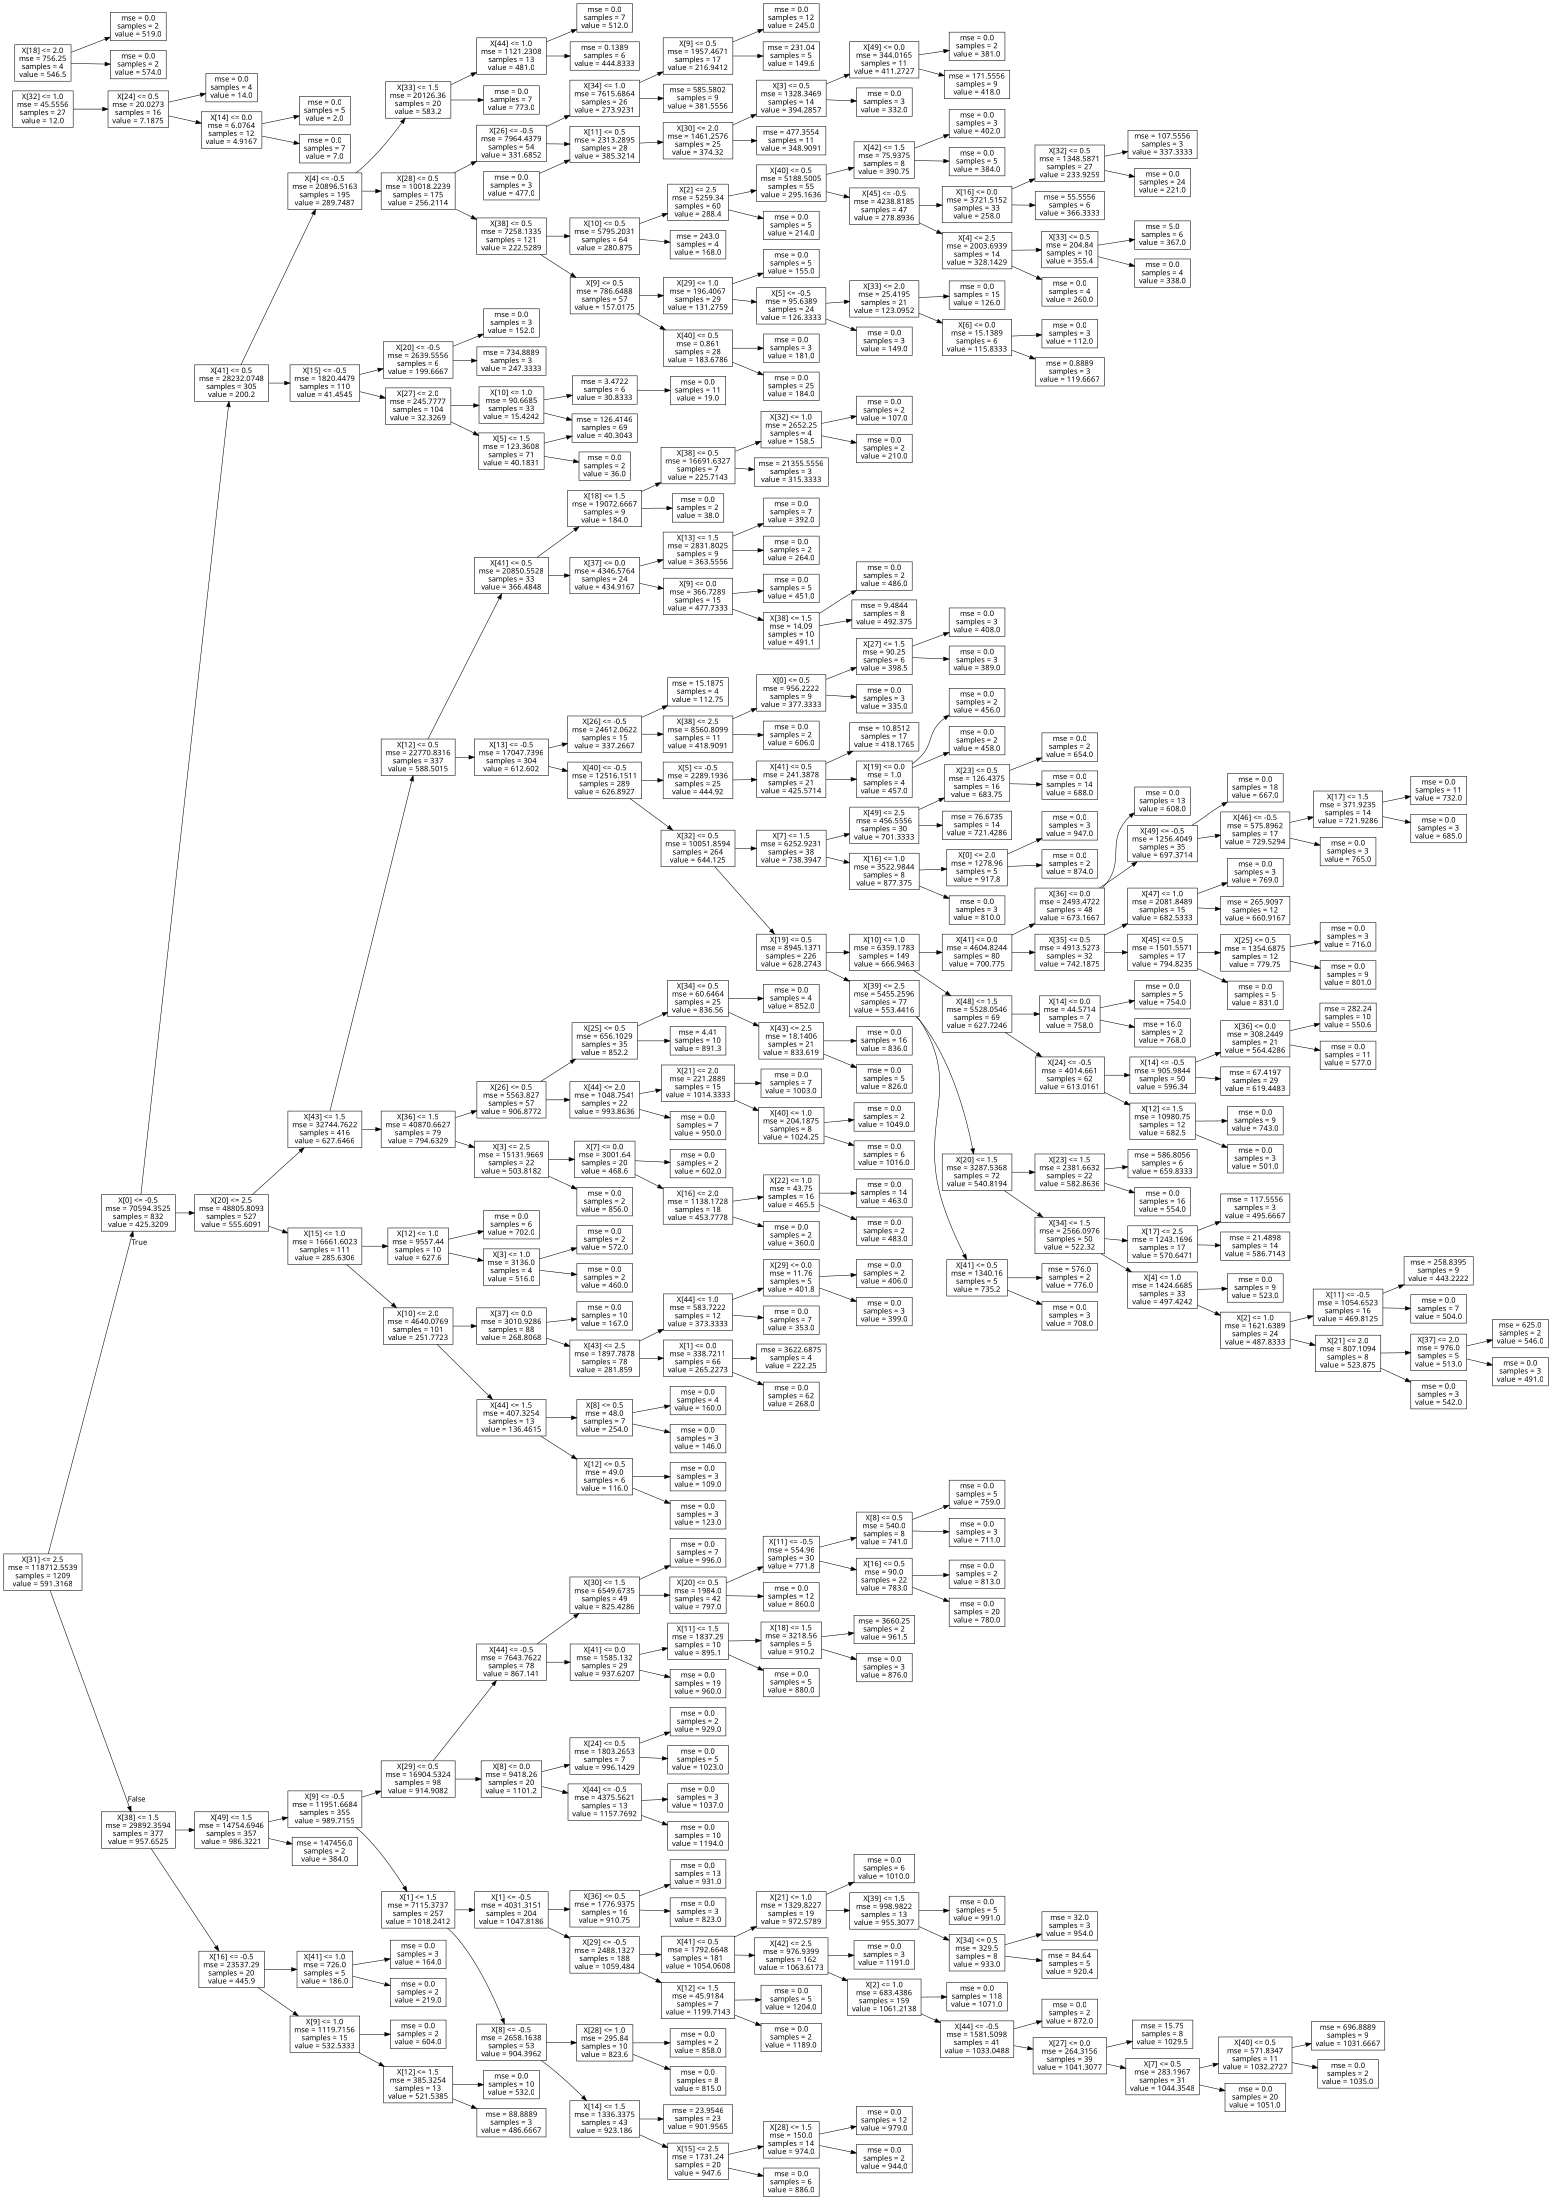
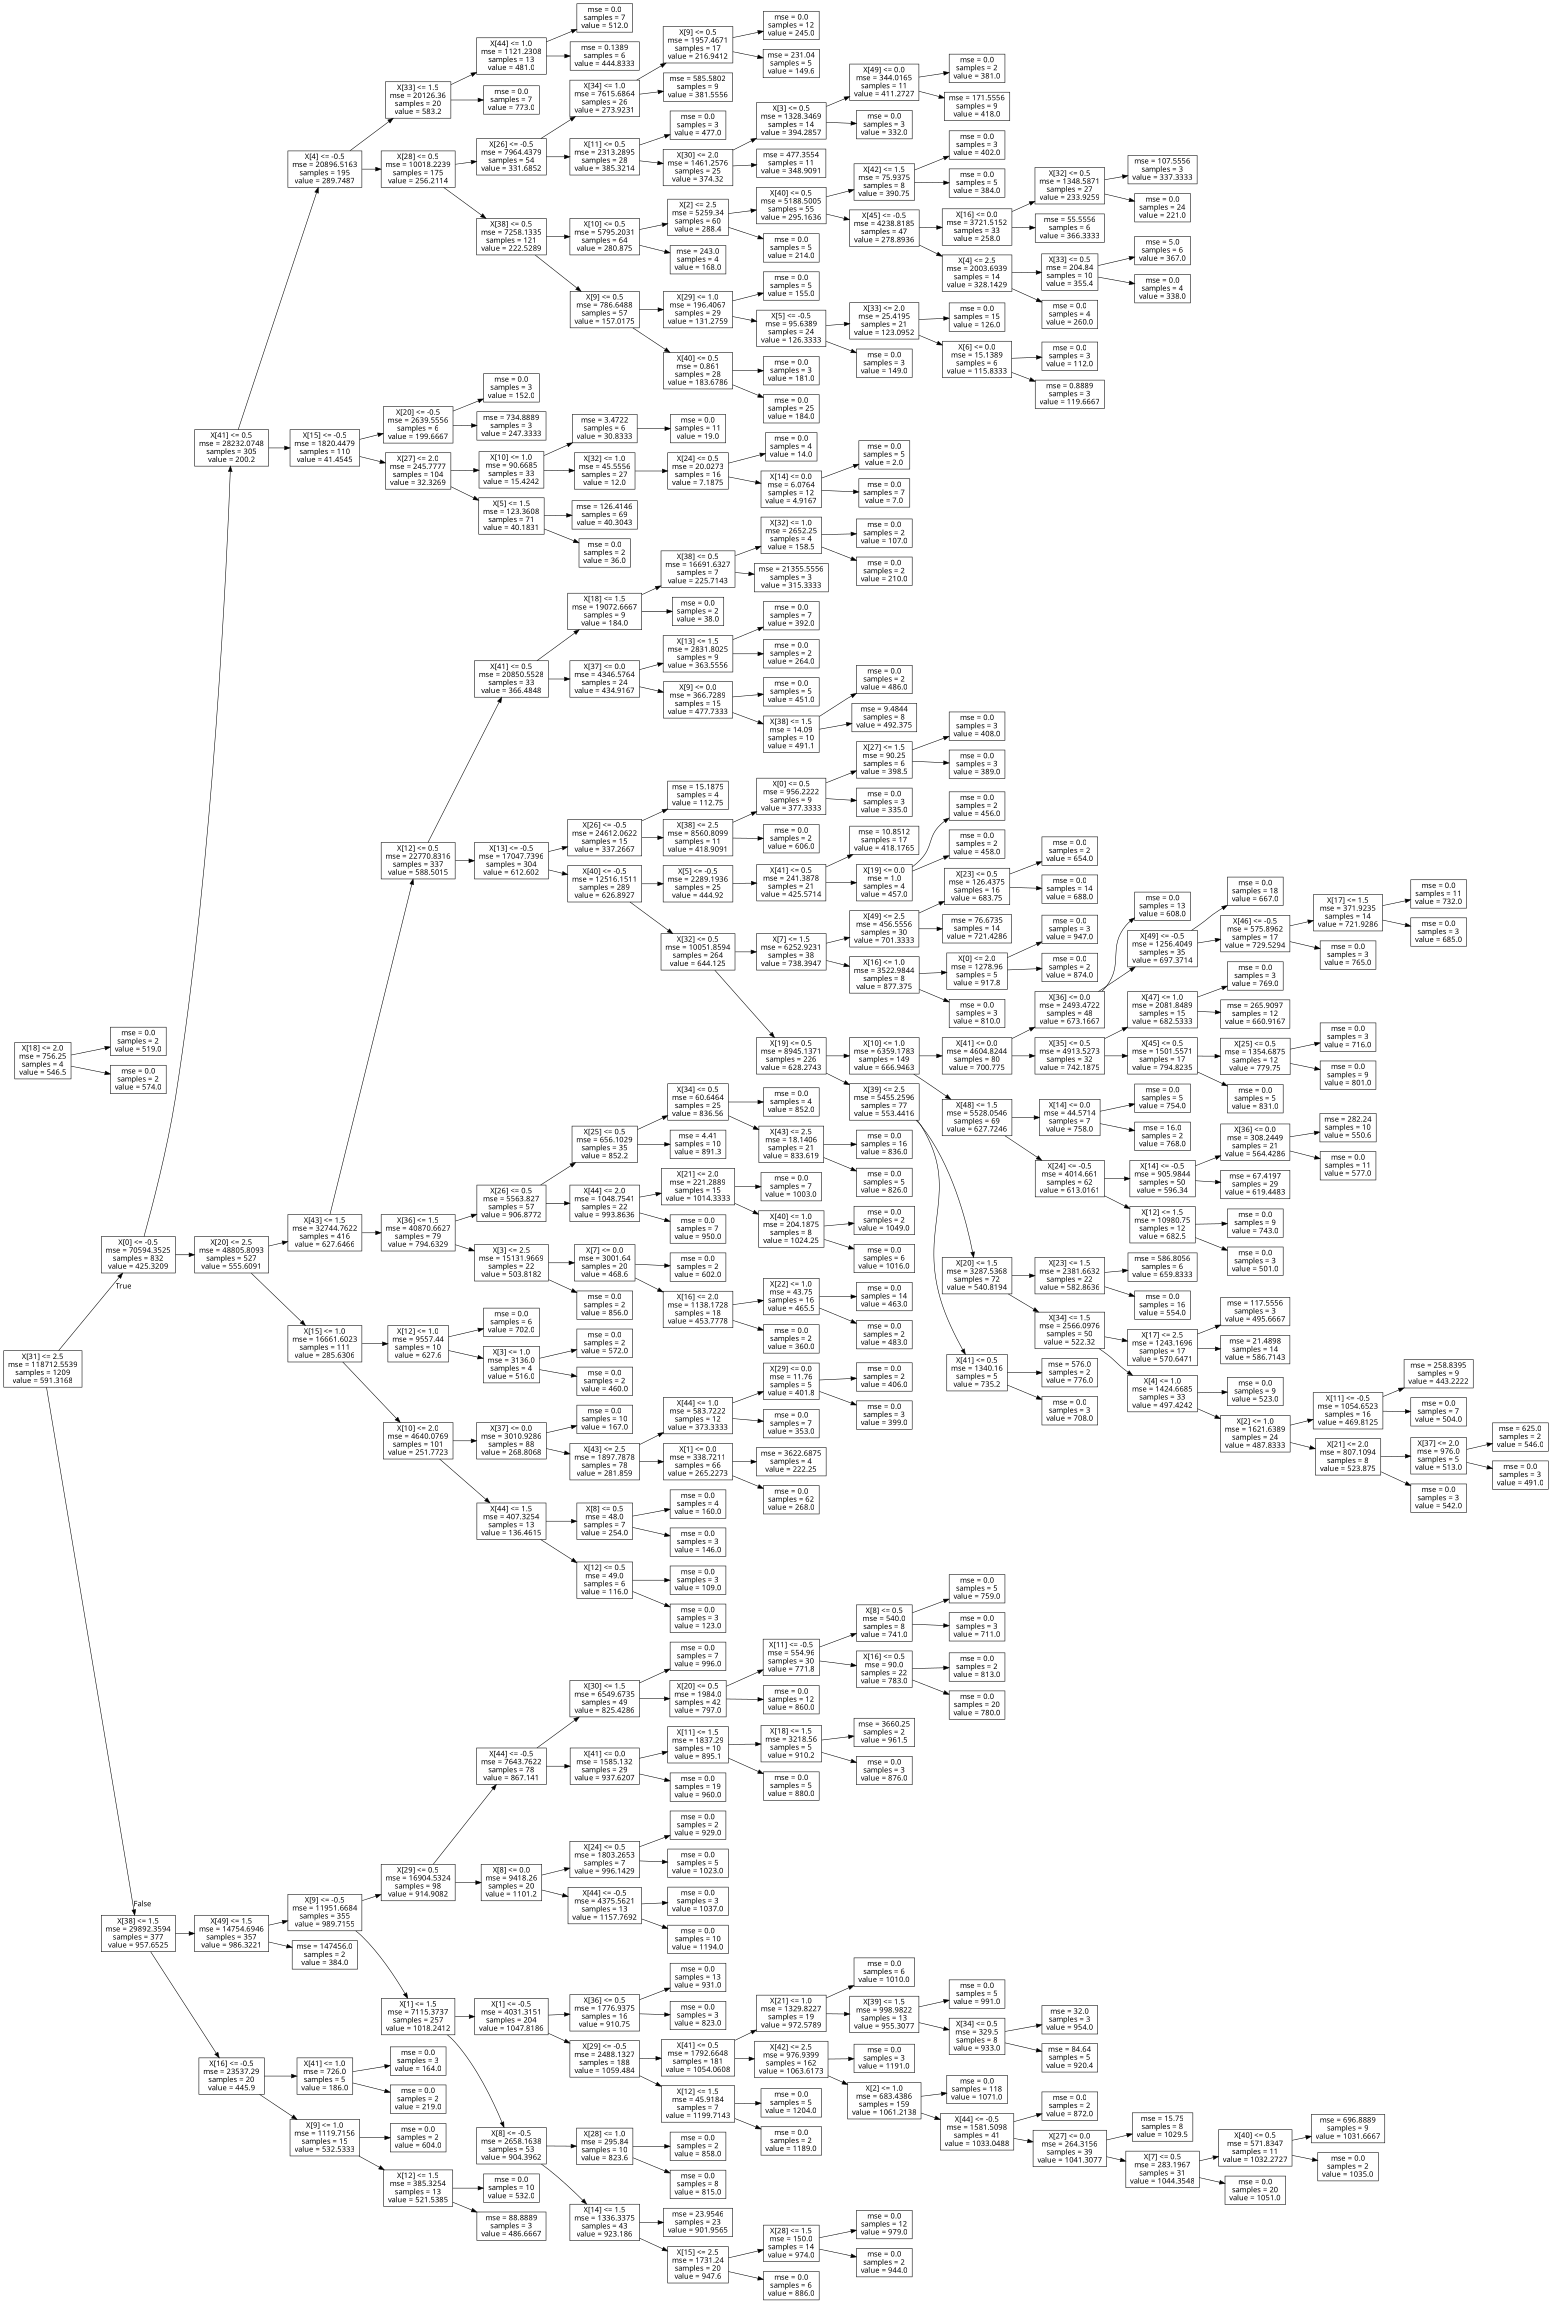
edge "mse = 0.0 samples = 3 value = 477.0" -> "X[11] <= 0.5 mse = 2313.2895 samples = 28 value = 385.3214": reversed
edge "X[10] <= 1.0 mse = 90.6685 samples = 33 value = 15.4242" -> "mse = 126.4146 samples = 69 value = 40.3043": now "X[10] <= 1.0 mse = 90.6685 samples = 33 value = 15.4242" -> "X[32] <= 1.0 mse = 45.5556 samples = 27 value = 12.0"
